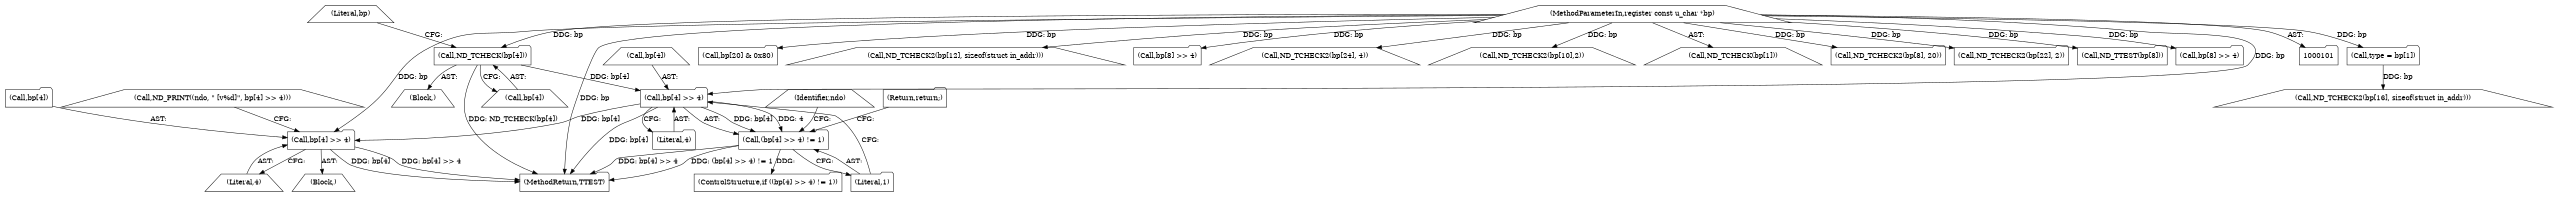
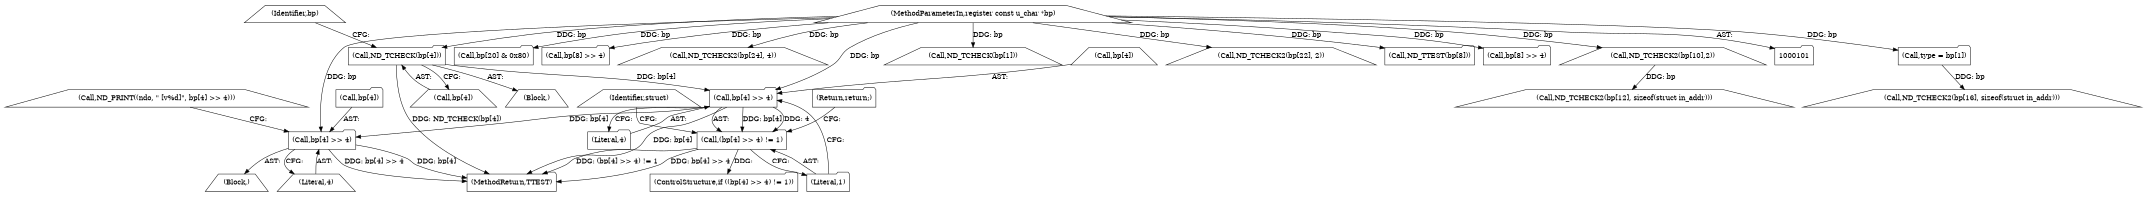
node "(Literal,bp)": label "(Literal,bp)" -> "(Identifier,bp)"
edge "(MethodParameterIn,register const u_char *bp)" -> "(MethodReturn,TTEST)": removed, label "DDG: bp"
edge "(MethodParameterIn,register const u_char *bp)" -> "(Call,ND_TCHECK2(bp[12], sizeof(struct in_addr)))": now "(Call,ND_TCHECK2(bp[10],2))" -> "(Call,ND_TCHECK2(bp[12], sizeof(struct in_addr)))"
edge "(MethodParameterIn,register const u_char *bp)" -> "(Call,ND_TCHECK(bp[1]))": label "AST: " -> "DDG: bp"
node "(Call,ND_TCHECK2(bp[8], 20))": removed
node "(Call,ND_TCHECK2(bp[22], 2))": shape folder -> trapezium
node "(Identifier,ndo)": label "(Identifier,ndo)" -> "(Identifier,struct)"
